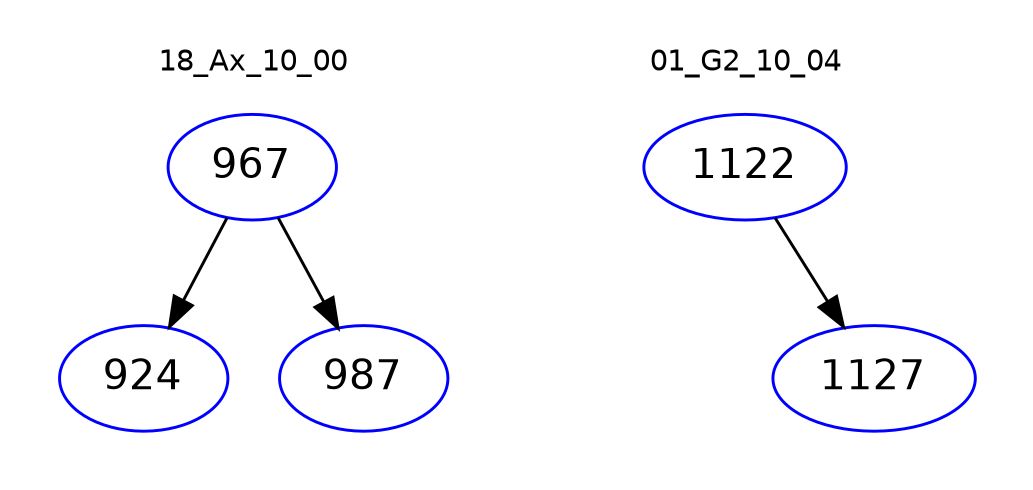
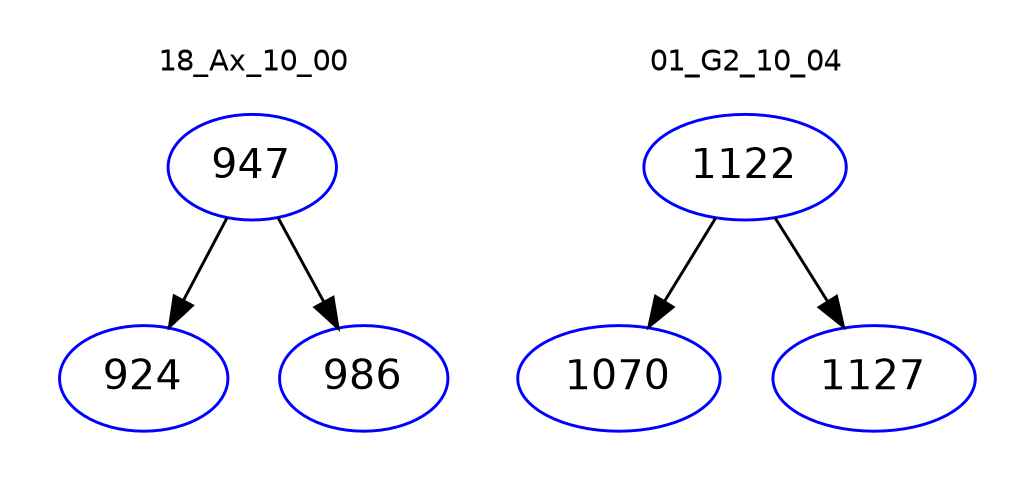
node "967": label "967" -> "947"
node "987": label "987" -> "986"
node "1070": added
